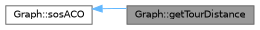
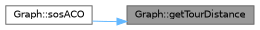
edge "Graph::getTourDistance" -> "Graph::sosACO": reversed
